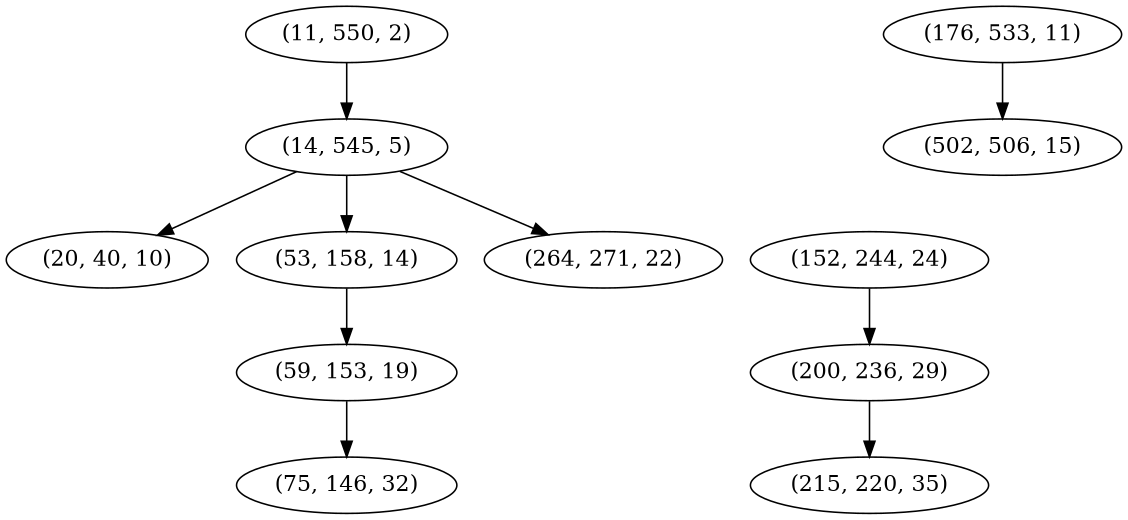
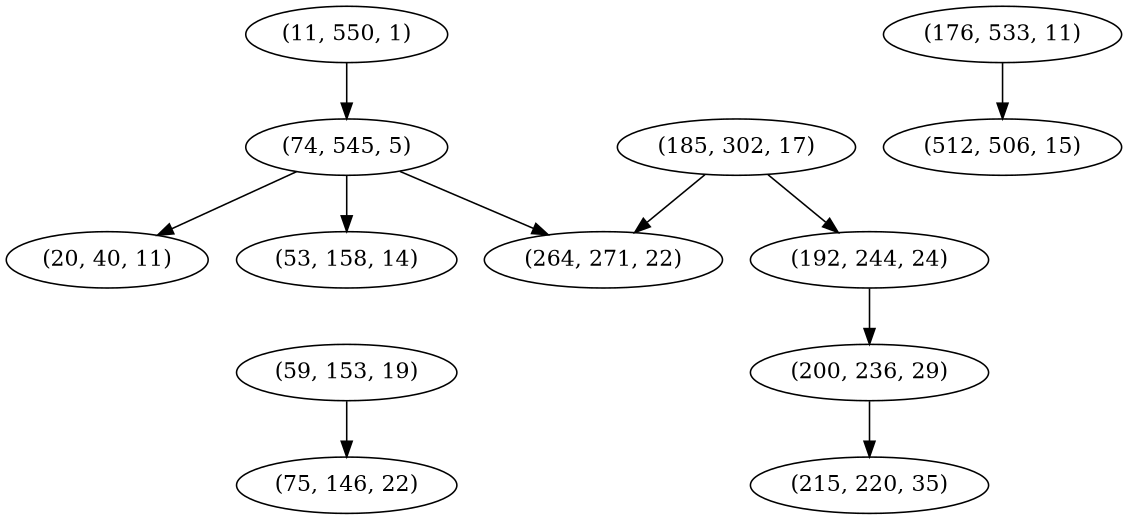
node "(11, 550, 2)": label "(11, 550, 2)" -> "(11, 550, 1)"
node "(14, 545, 5)": label "(14, 545, 5)" -> "(74, 545, 5)"
node "(185, 302, 17)": added
node "(502, 506, 15)": label "(502, 506, 15)" -> "(512, 506, 15)"
node "(20, 40, 10)": label "(20, 40, 10)" -> "(20, 40, 11)"
node "(152, 244, 24)": label "(152, 244, 24)" -> "(192, 244, 24)"
edge "(53, 158, 14)" -> "(59, 153, 19)": removed
node "(75, 146, 32)": label "(75, 146, 32)" -> "(75, 146, 22)"
